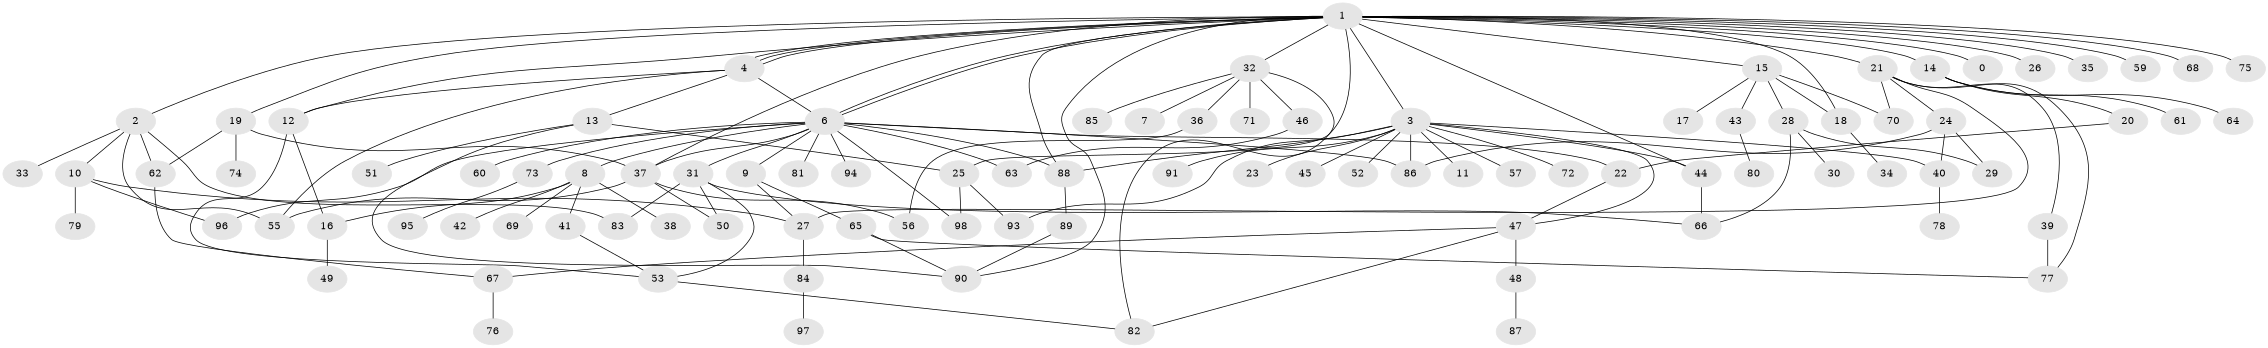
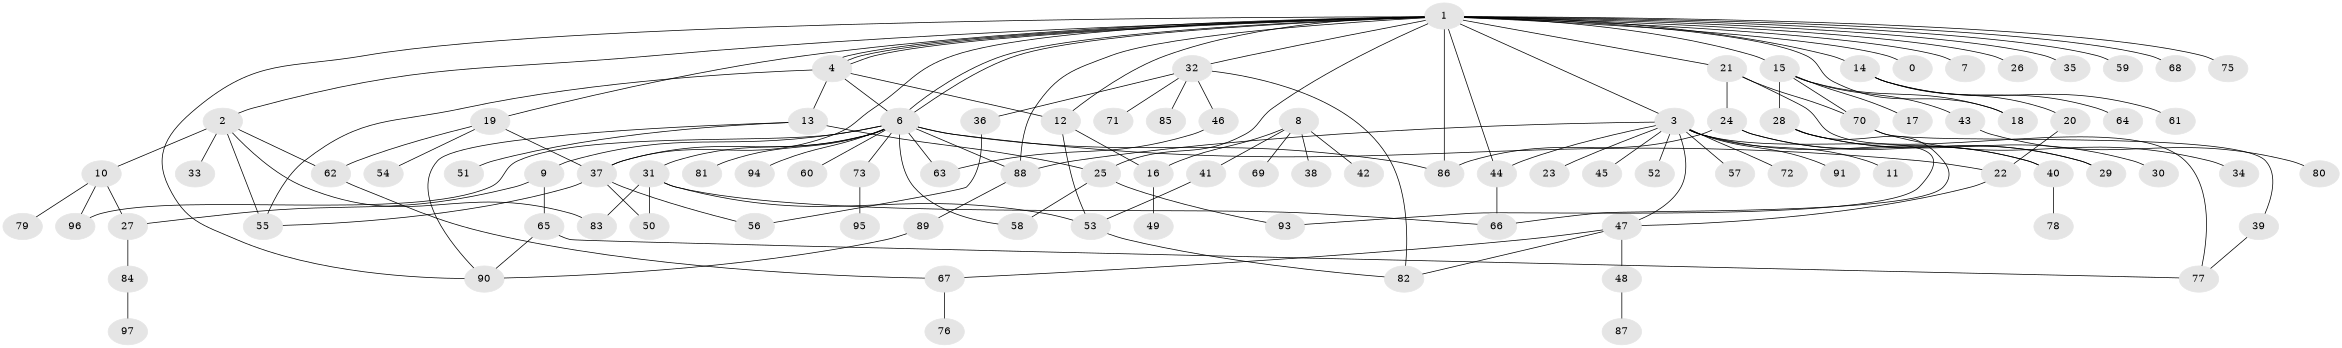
edge "32" -- "7": now "1" -- "7"
edge "21" -- "39": now "70" -- "39"
edge "6" -- "8": removed
edge "3" -- "86": now "1" -- "86"
edge "18" -- "34": now "70" -- "34"
node "74": label "74" -> "54"
edge "21" -- "27": removed
node "98": label "98" -> "58"
